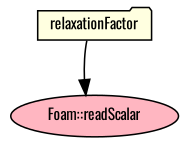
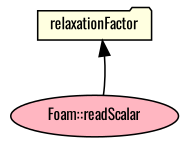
edge "relaxationFactor" -> "Foam::readScalar": reversed
